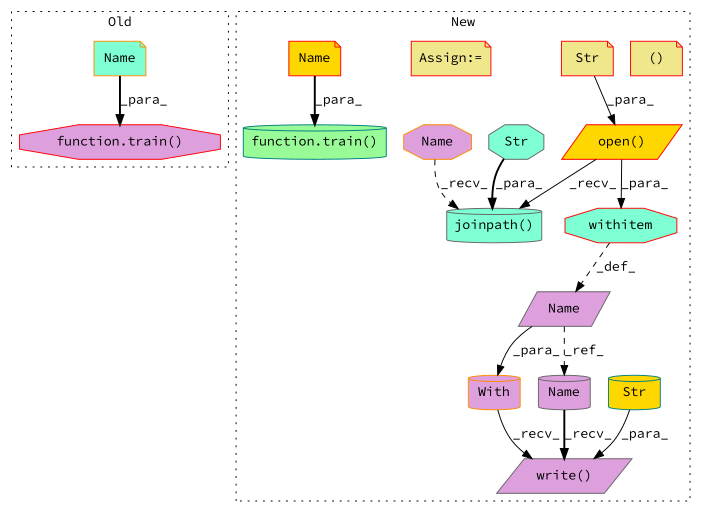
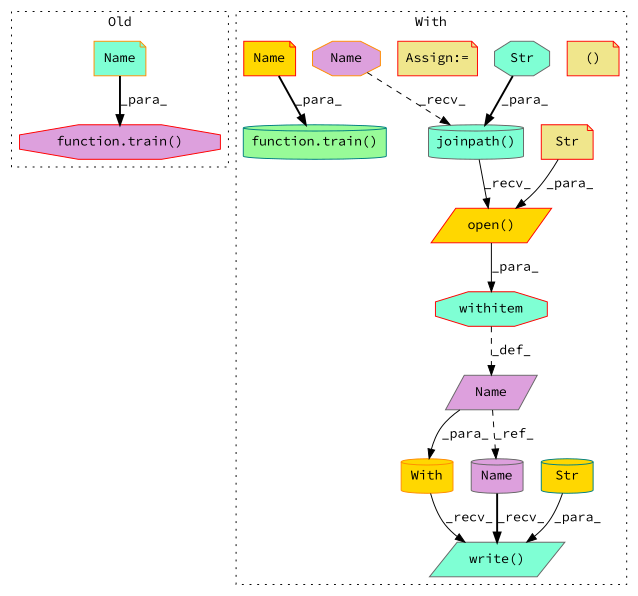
cluster "New": label "New" -> "With"
edge "open()" -> "joinpath()": reversed
node "With": fillcolor plum -> gold
node "write()": fillcolor plum -> aquamarine
